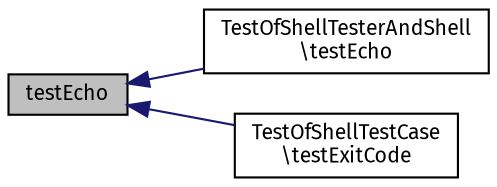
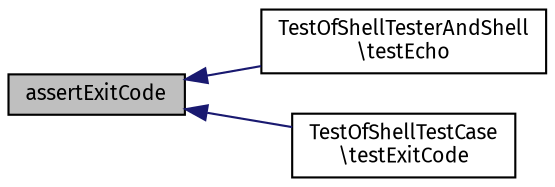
node "testEcho": label "testEcho" -> "assertExitCode"
